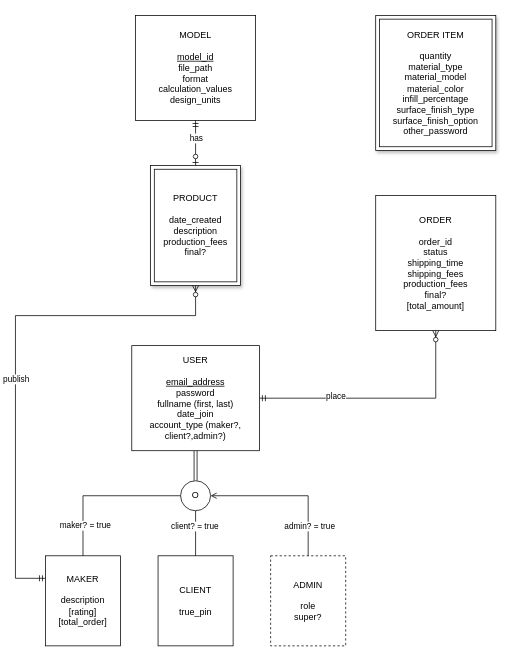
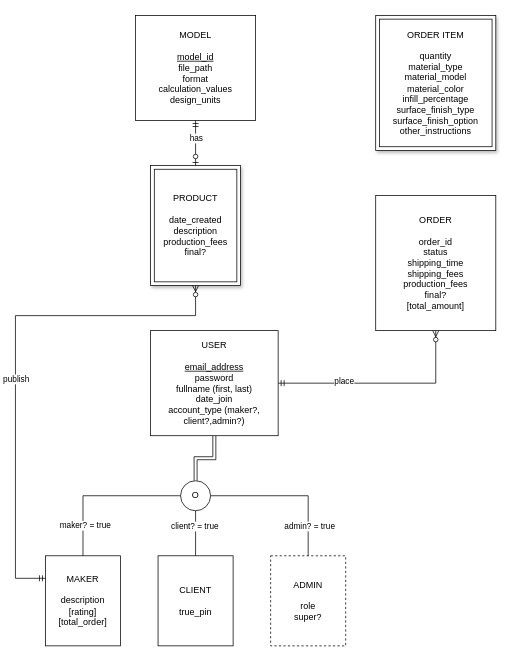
node "ORDER ITEM quantitymaterial_typematerial_modelmaterial_colorinfill_percentagesurface_finish_typesurface_finish_optionother_password": label "ORDER ITEM quantitymaterial_typematerial_modelmaterial_colorinfill_percentagesurface_finish_typesurface_finish_optionother_password" -> "ORDER ITEM quantitymaterial_typematerial_modelmaterial_colorinfill_percentagesurface_finish_typesurface_finish_optionother_instructions"
node "USER email_address password fullname (first, last) date_join account_type (maker?, client?,admin?)": moved (195, 398) -> (214, 383)
edge "ADMIN role super?" -> "O": arrowhead open -> none
